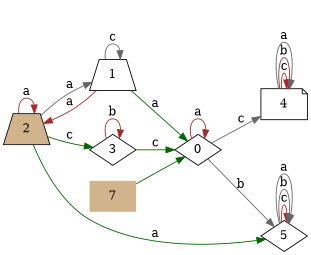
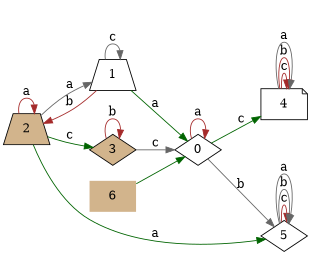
edge "1" -> "2": label "a" -> "b"
edge "0" -> "4": color gray40 -> darkgreen
node "3": fillcolor white -> tan
edge "3" -> "0": color darkgreen -> gray40
node "7": label "7" -> "6"
